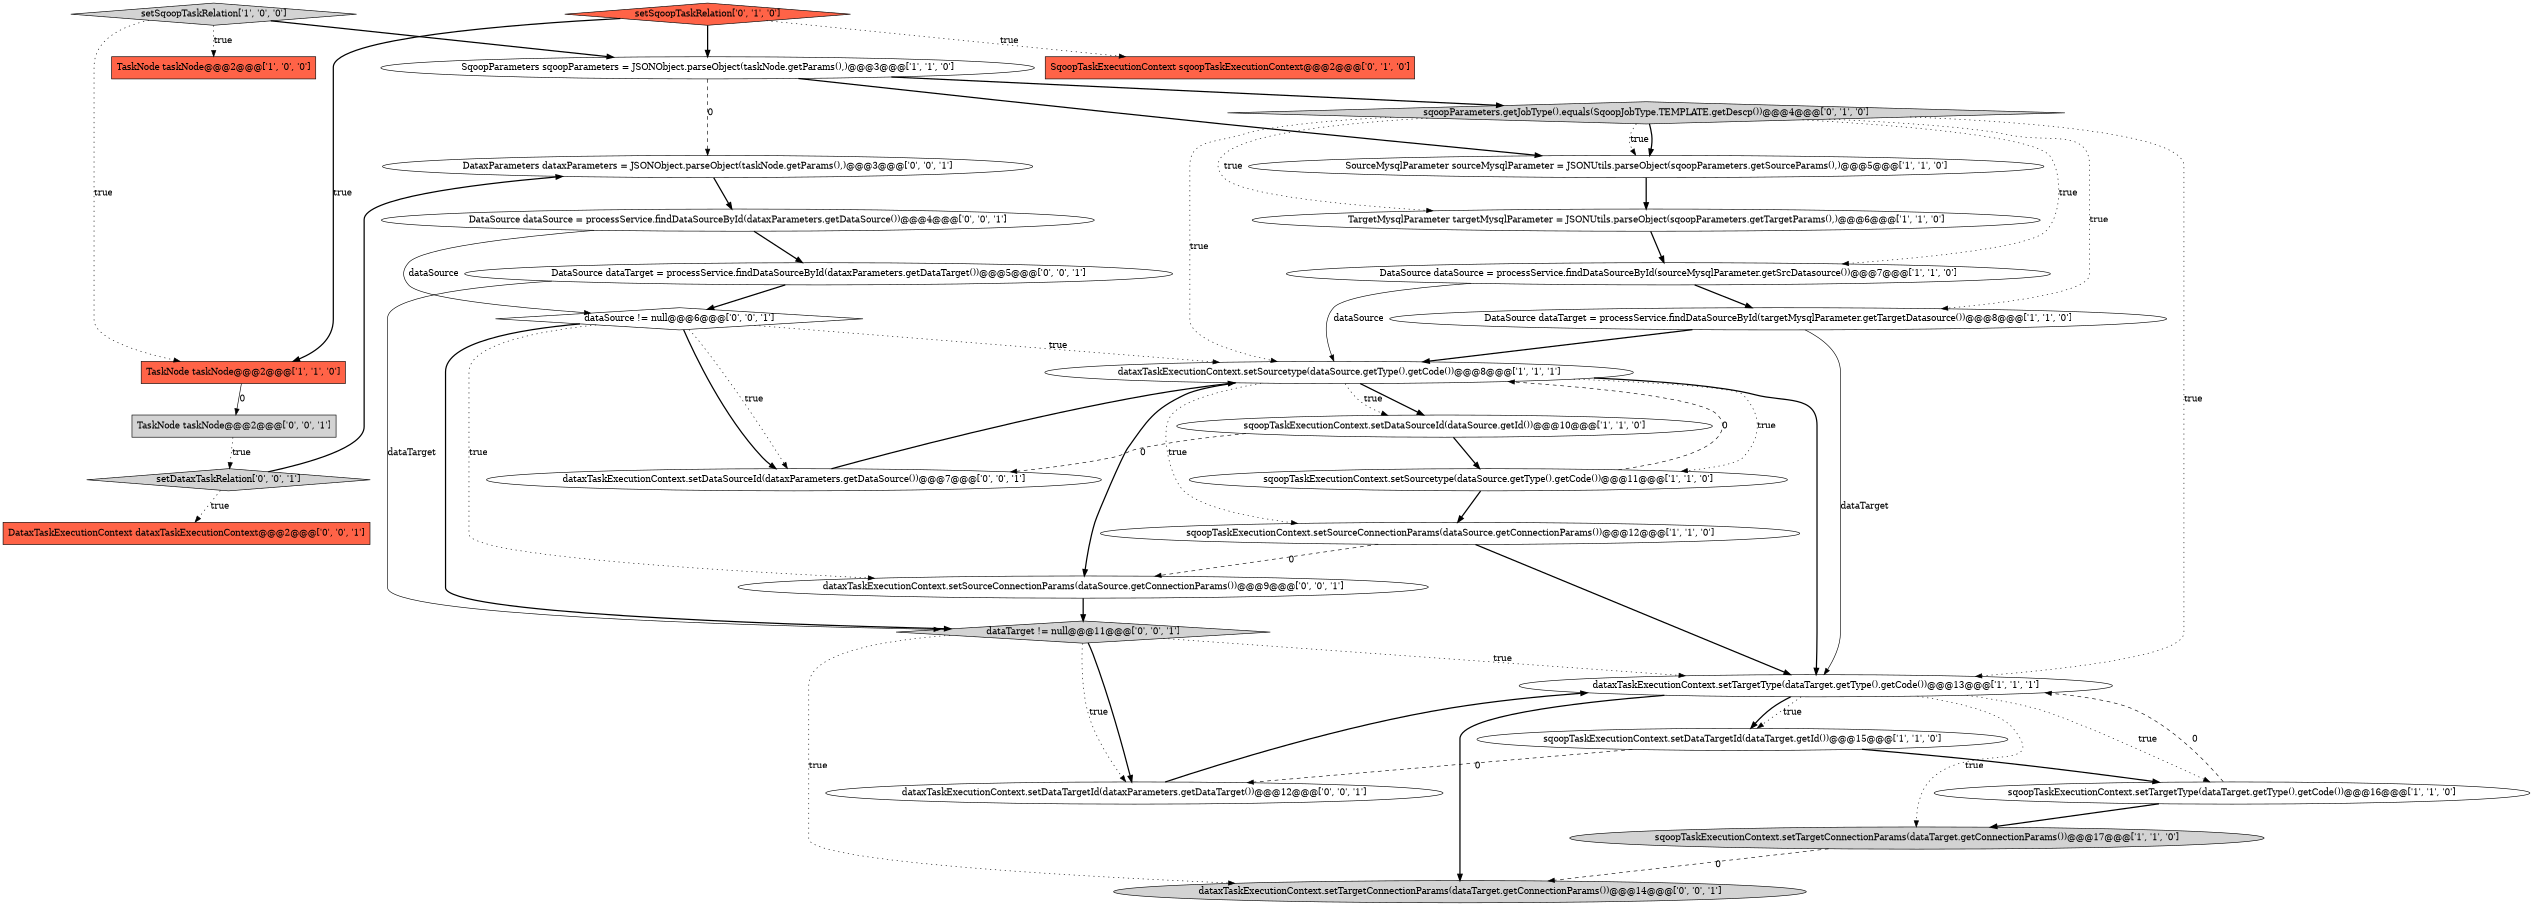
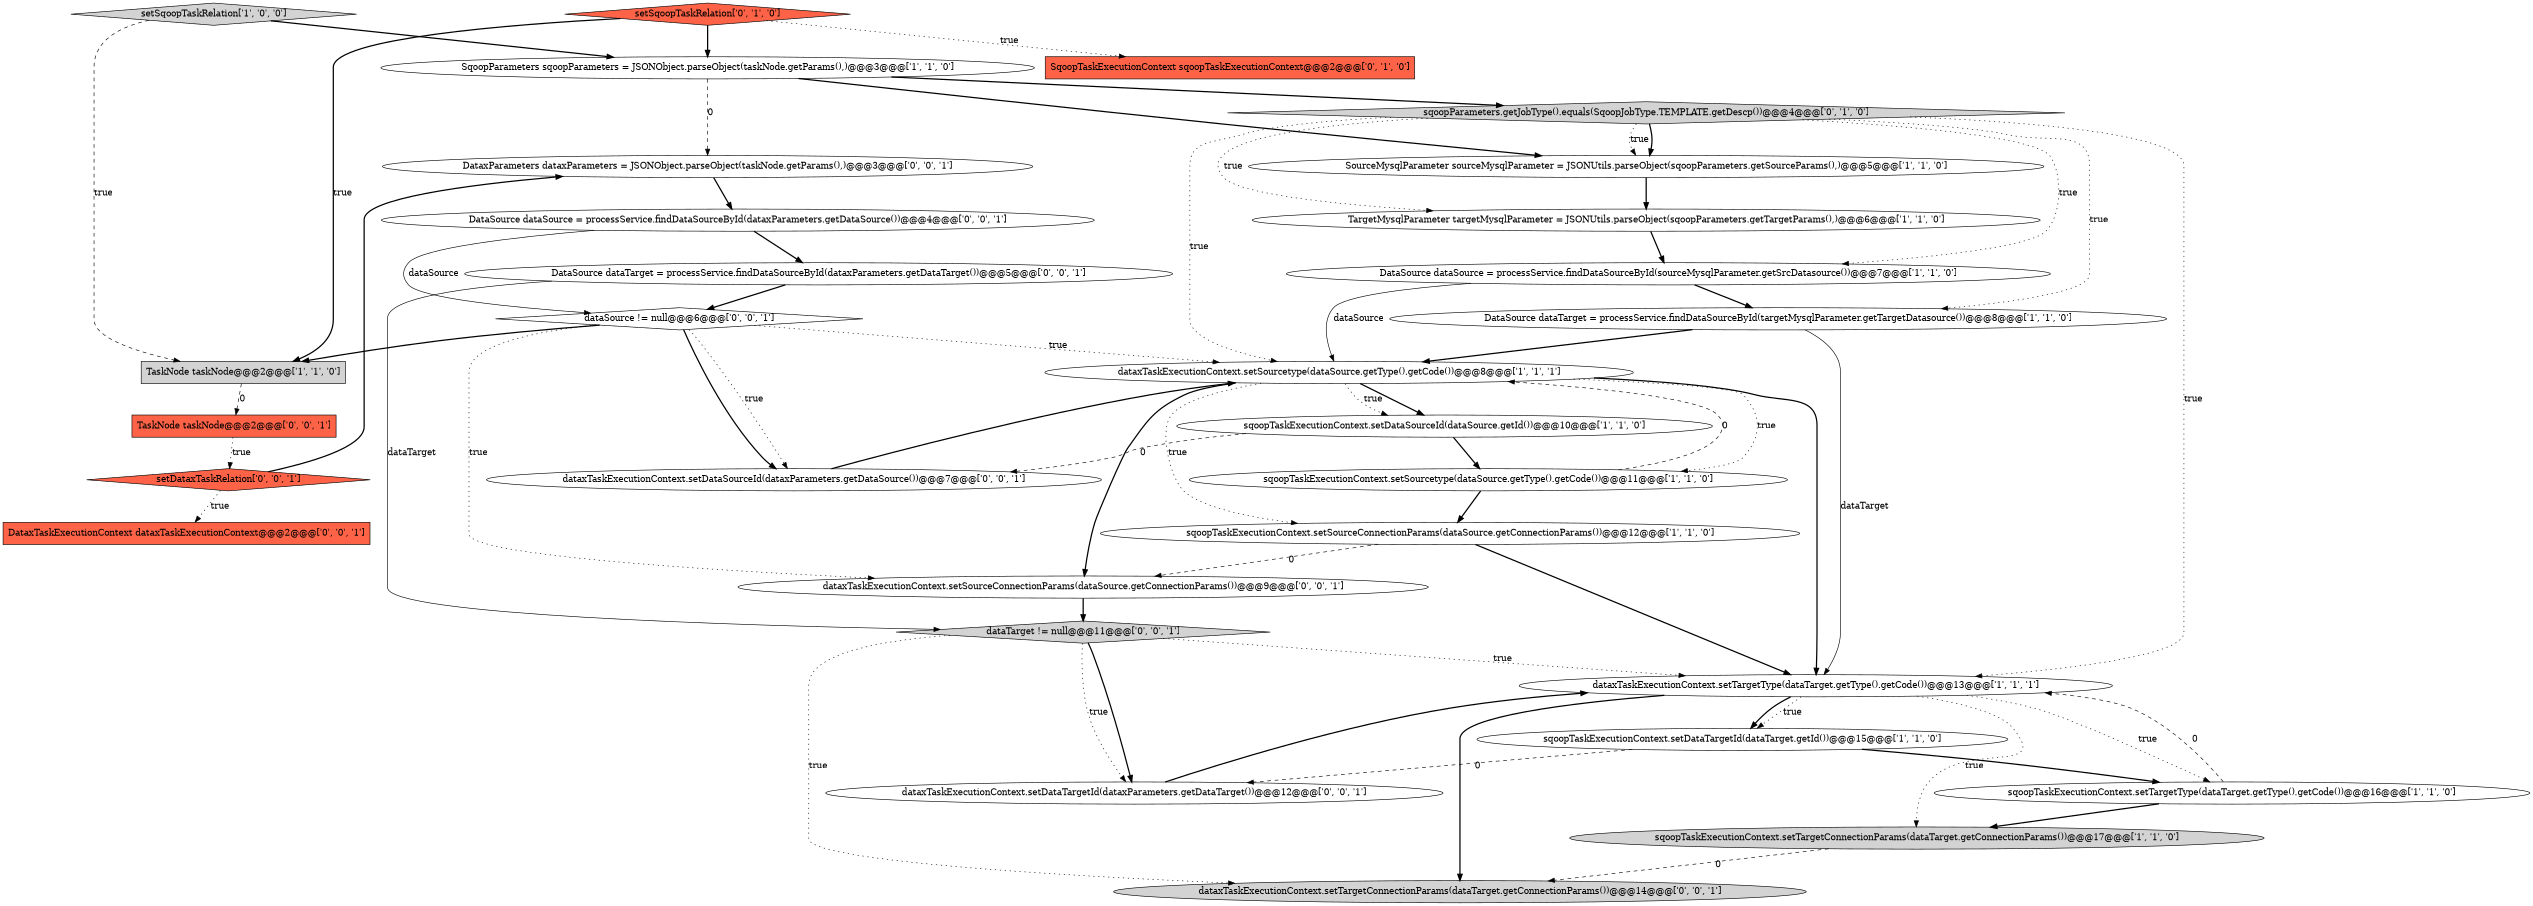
node "TaskNode taskNode@@@2@@@['1', '0', '0']": removed
edge "setSqoopTaskRelation['1', '0', '0']" -> "TaskNode taskNode@@@2@@@['1', '1', '0']": style dotted -> dashed
node "TaskNode taskNode@@@2@@@['1', '1', '0']": fillcolor tomato -> lightgray
edge "TaskNode taskNode@@@2@@@['1', '1', '0']" -> "TaskNode taskNode@@@2@@@['0', '0', '1']": style solid -> dashed
node "TaskNode taskNode@@@2@@@['0', '0', '1']": fillcolor lightgray -> tomato
node "setDataxTaskRelation['0', '0', '1']": fillcolor lightgray -> tomato
edge "dataSource != null@@@6@@@['0', '0', '1']" -> "dataTarget != null@@@11@@@['0', '0', '1']": now "dataSource != null@@@6@@@['0', '0', '1']" -> "TaskNode taskNode@@@2@@@['1', '1', '0']"
